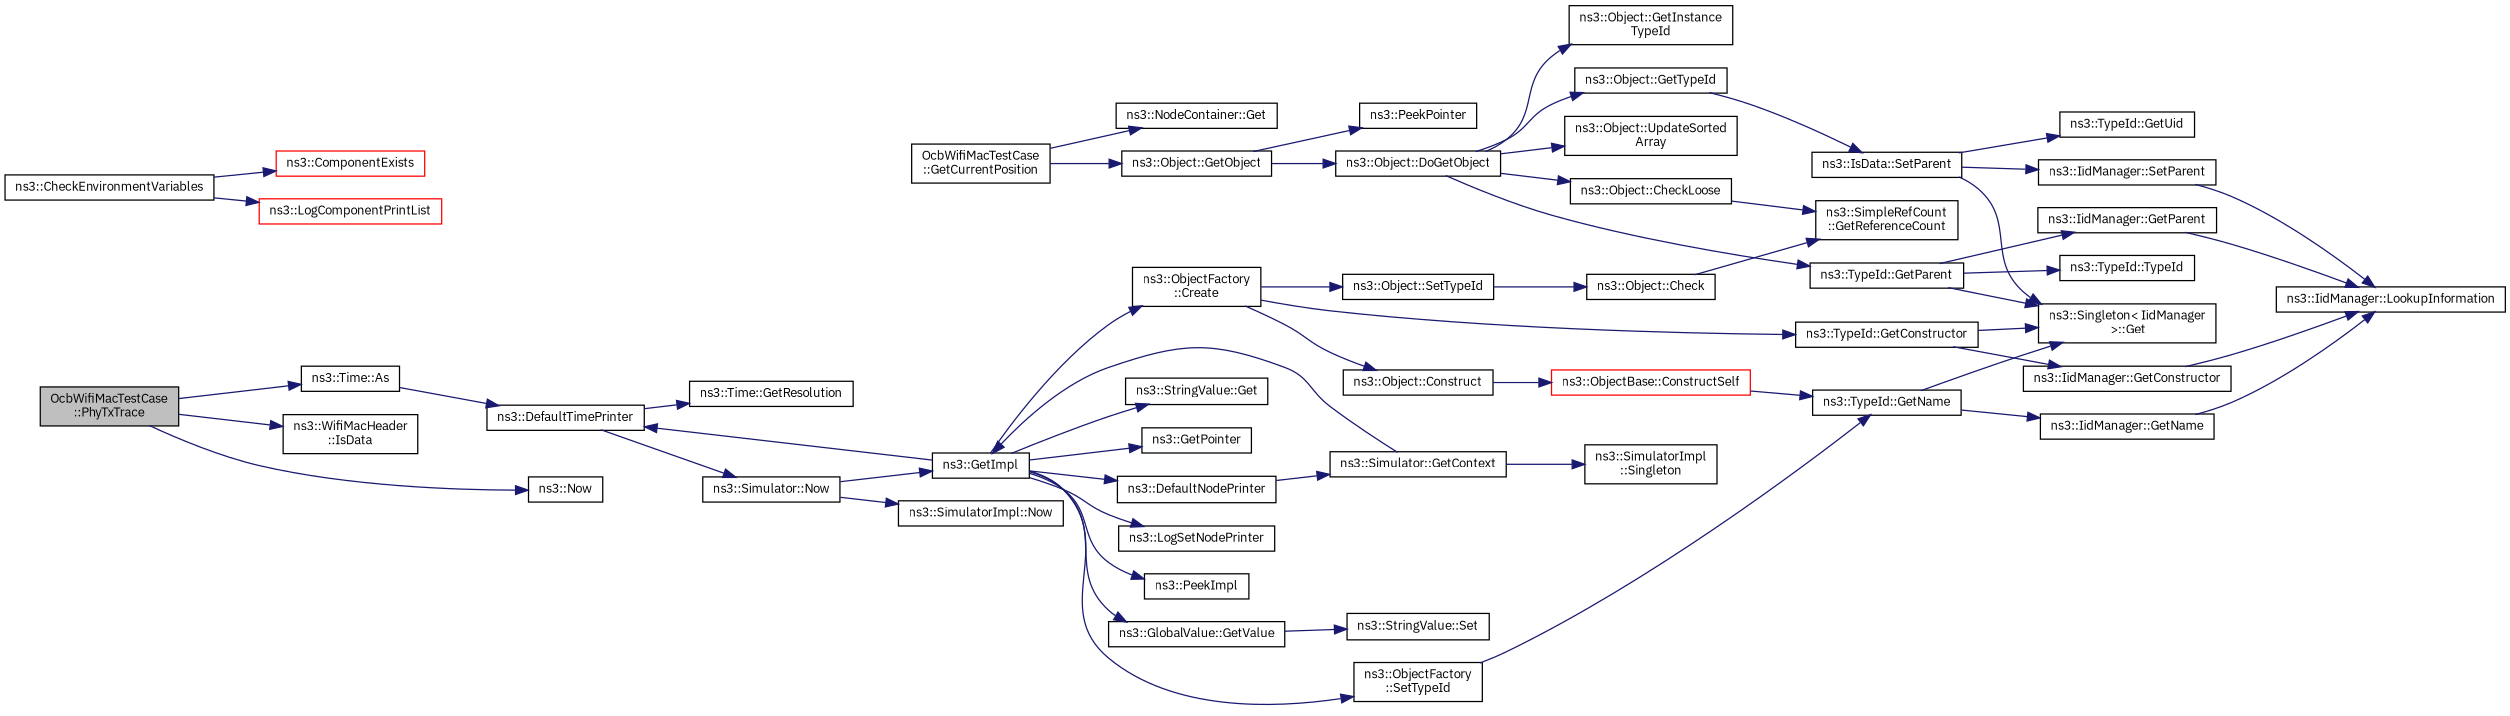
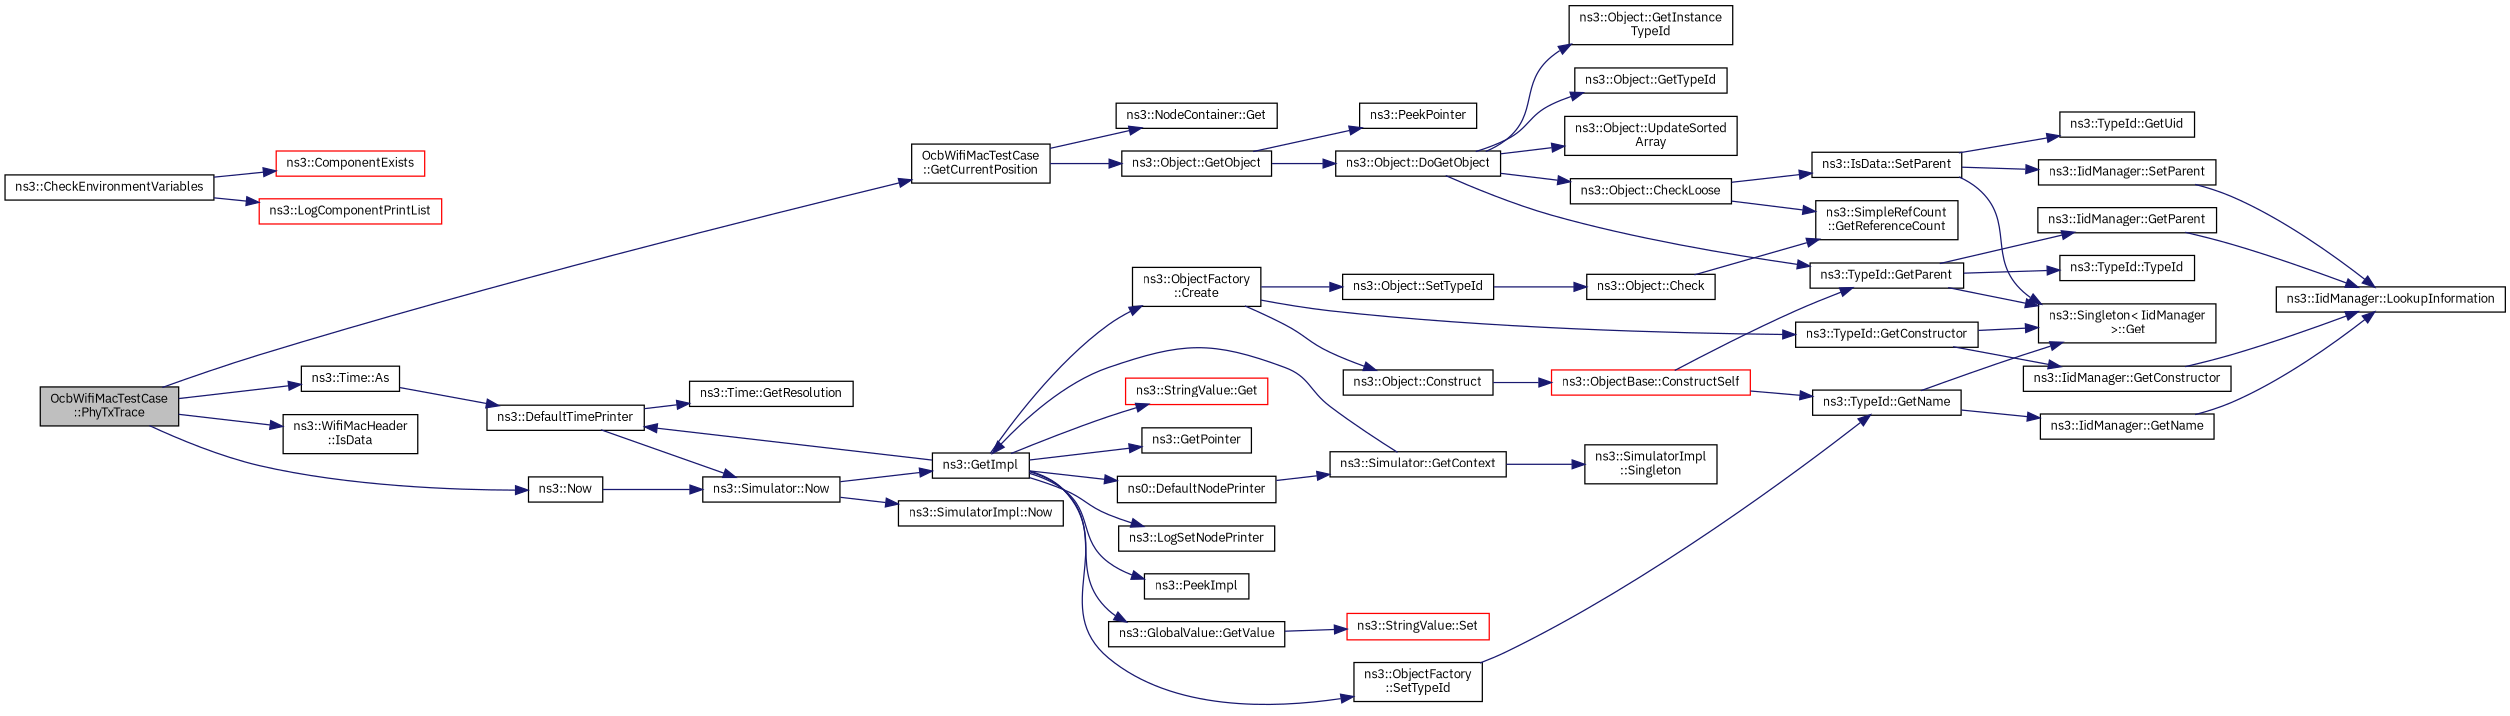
edge "ns3::Object::GetTypeId" -> "ns3::IsData::SetParent": now "ns3::Object::CheckLoose" -> "ns3::IsData::SetParent"
edge "OcbWifiMacTestCase ::PhyTxTrace" -> "OcbWifiMacTestCase ::GetCurrentPosition": added
edge "ns3::ObjectBase::ConstructSelf" -> "ns3::TypeId::GetParent": added
node "ns3::StringValue::Get": color black -> red
edge "ns3::Now" -> "ns3::Simulator::Now": added
node "ns3::DefaultNodePrinter": label "ns3::DefaultNodePrinter" -> "ns0::DefaultNodePrinter"
node "ns3::StringValue::Set": color black -> red
